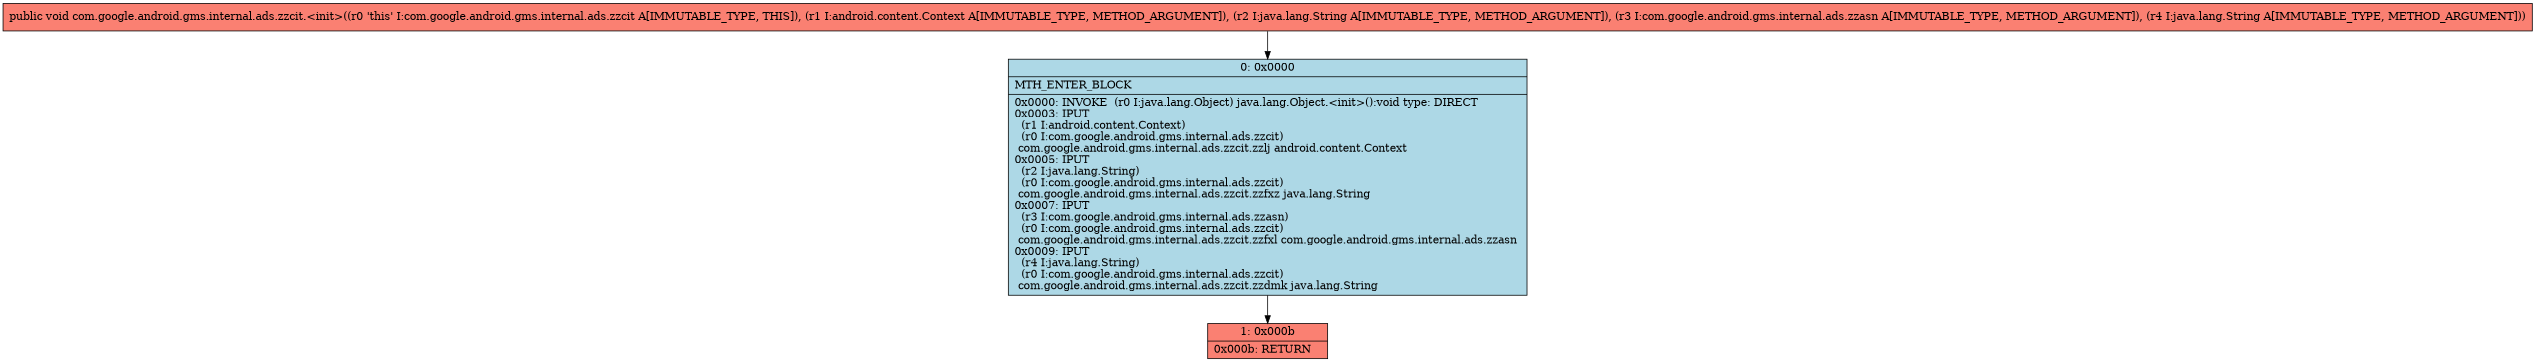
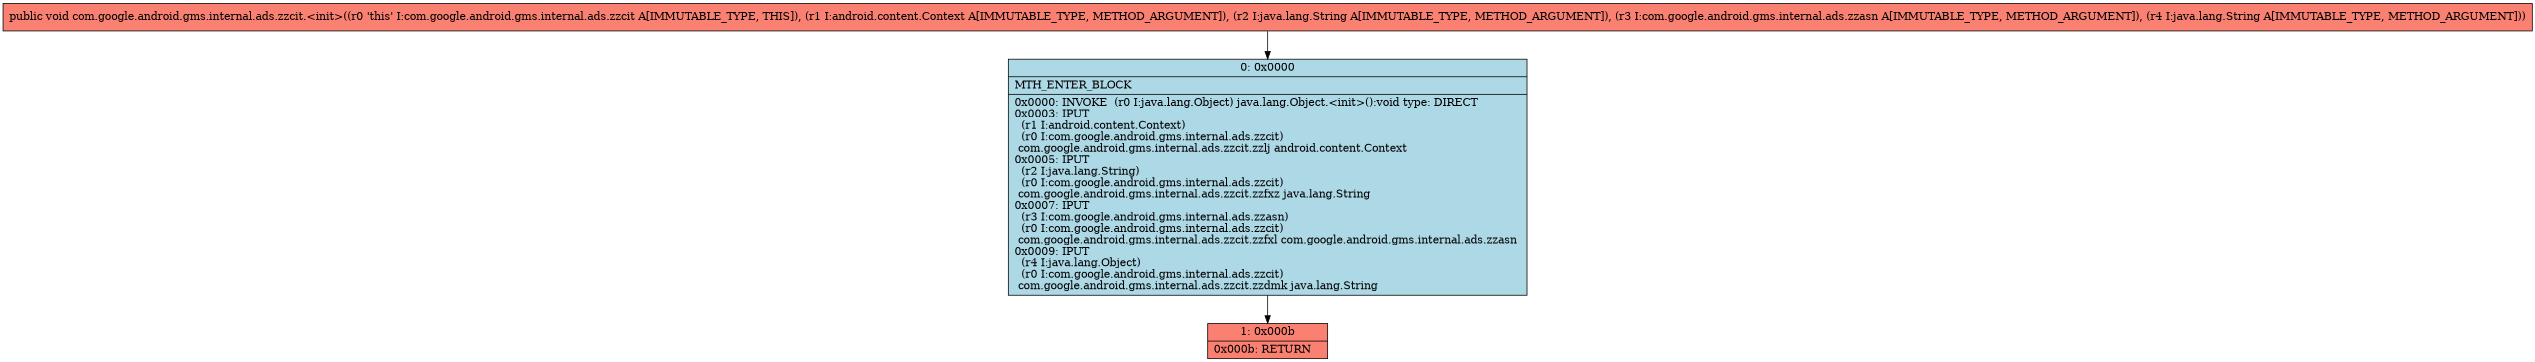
node "0: 0x0000": text "(r4 I:java.lang.String)" -> "(r4 I:java.lang.Object)"
